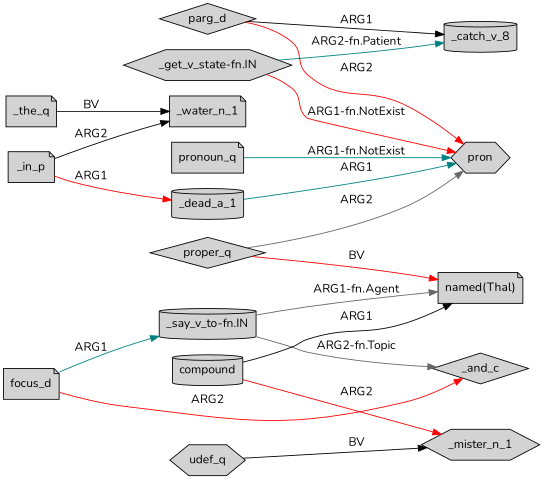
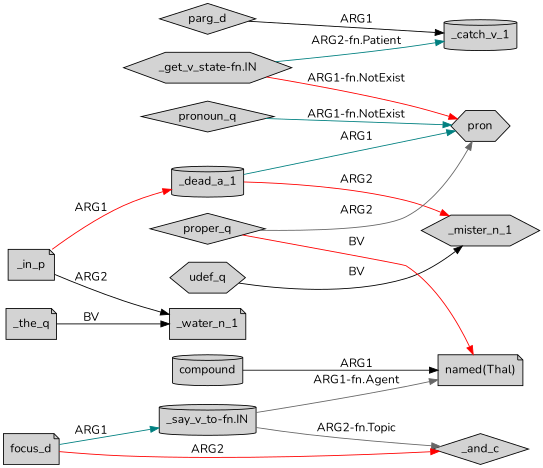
node "_catch_v_8": label "_catch_v_8" -> "_catch_v_1"
edge "parg_d" -> "pron": removed, label "ARG2"
node "pronoun_q": shape note -> diamond
edge "compound" -> "_mister_n_1": now "_dead_a_1" -> "_mister_n_1"
